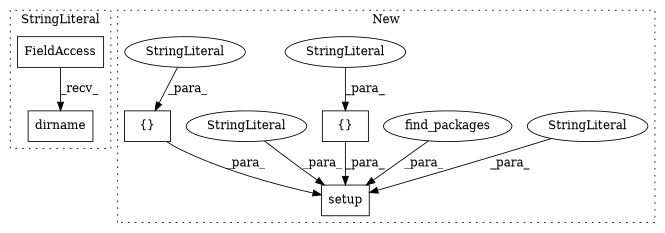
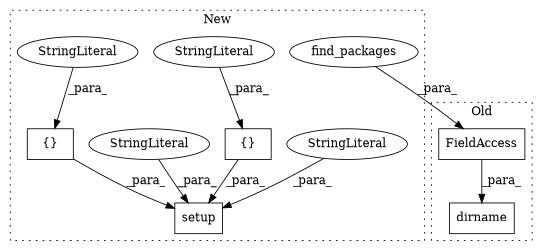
cluster "StringLiteral": label "StringLiteral" -> "Old"
edge "FieldAccess" -> "dirname": label "_recv_" -> "_para_"
edge "find_packages" -> "setup": now "find_packages" -> "FieldAccess"
